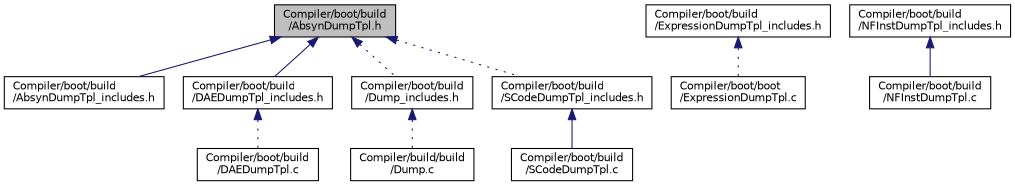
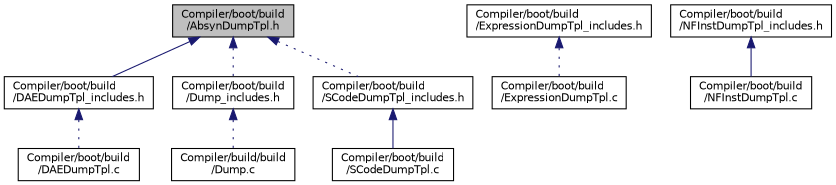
node "Compiler/boot/build /AbsynDumpTpl_includes.h": removed
node "Compiler/boot/boot /ExpressionDumpTpl.c": label "Compiler/boot/boot /ExpressionDumpTpl.c" -> "Compiler/boot/build /ExpressionDumpTpl.c"
